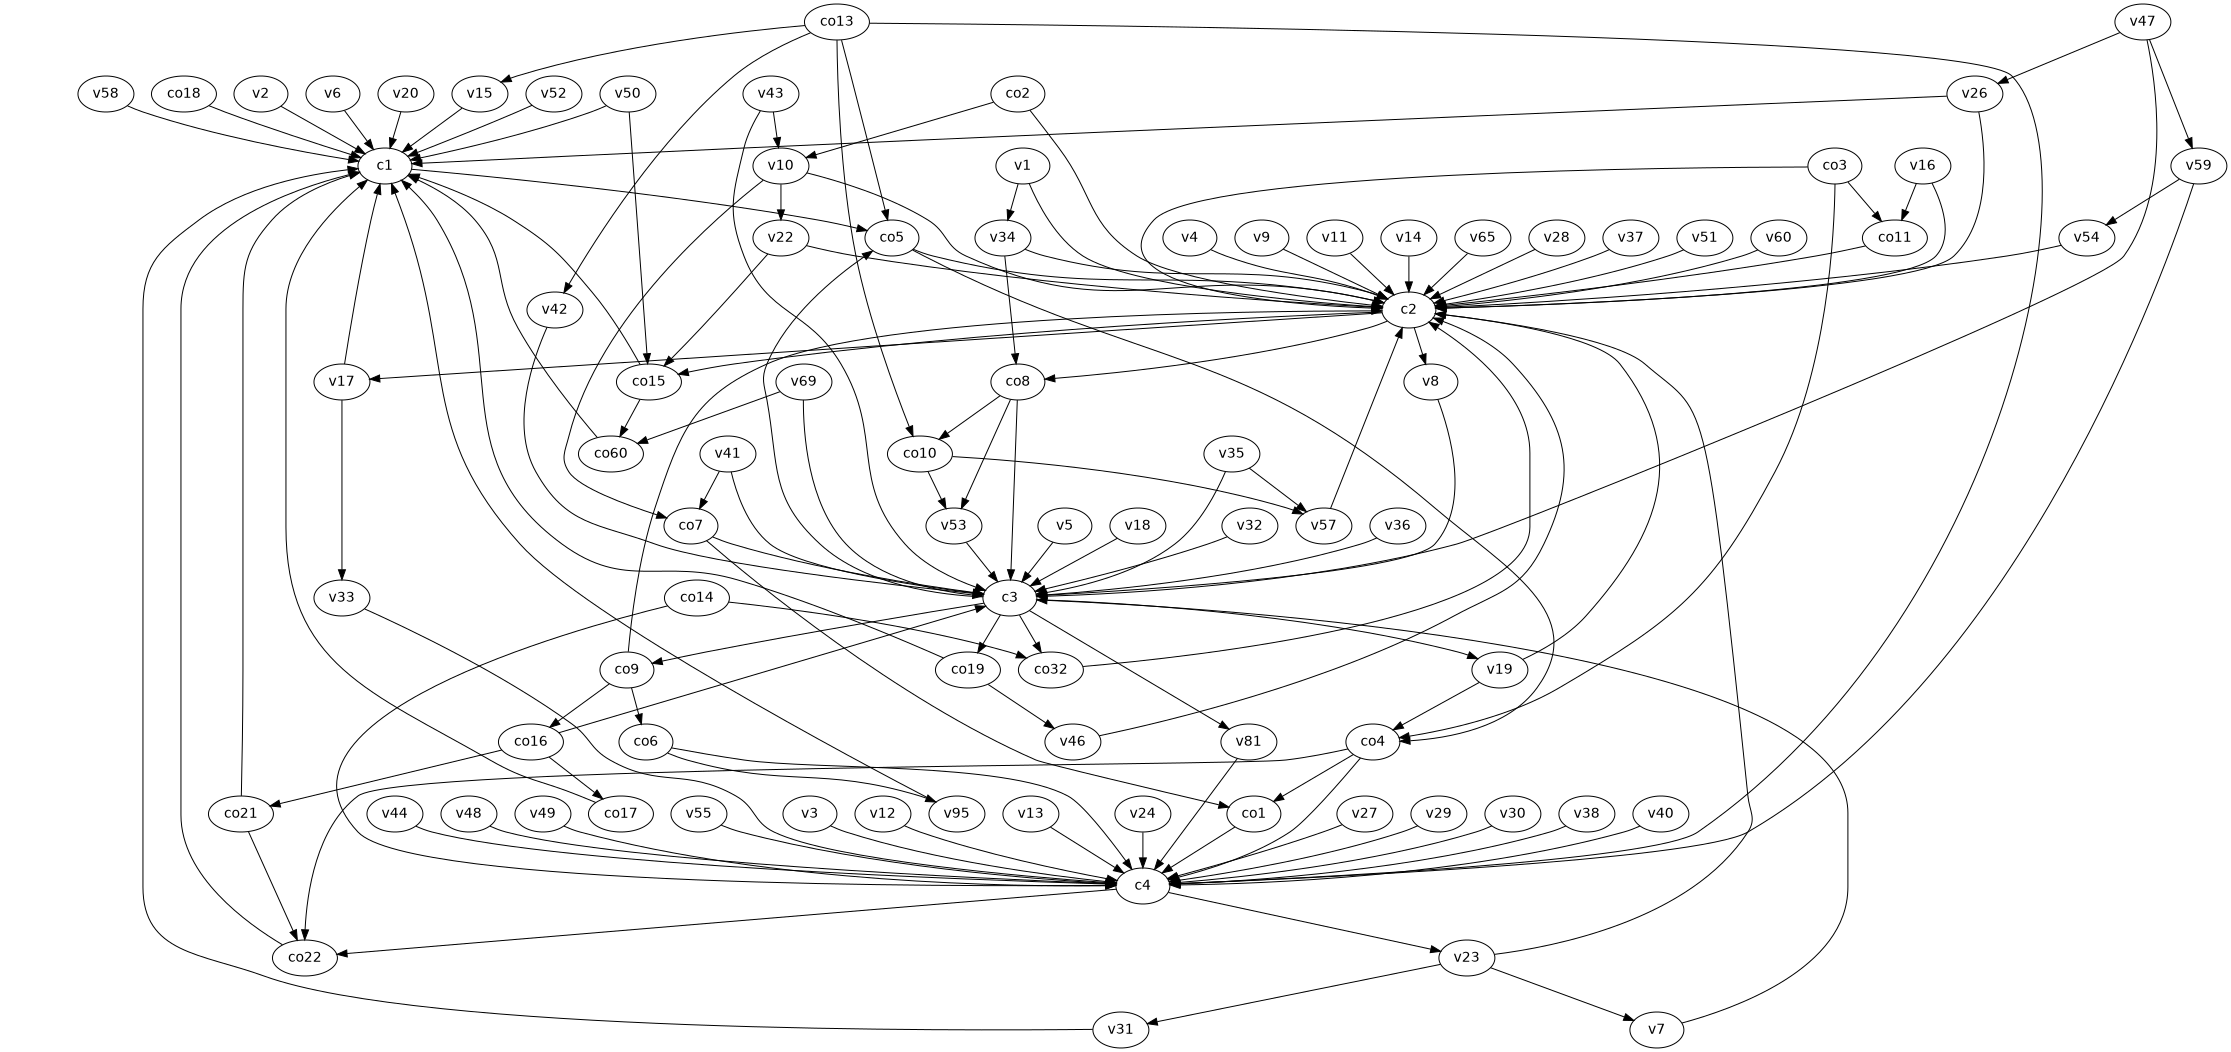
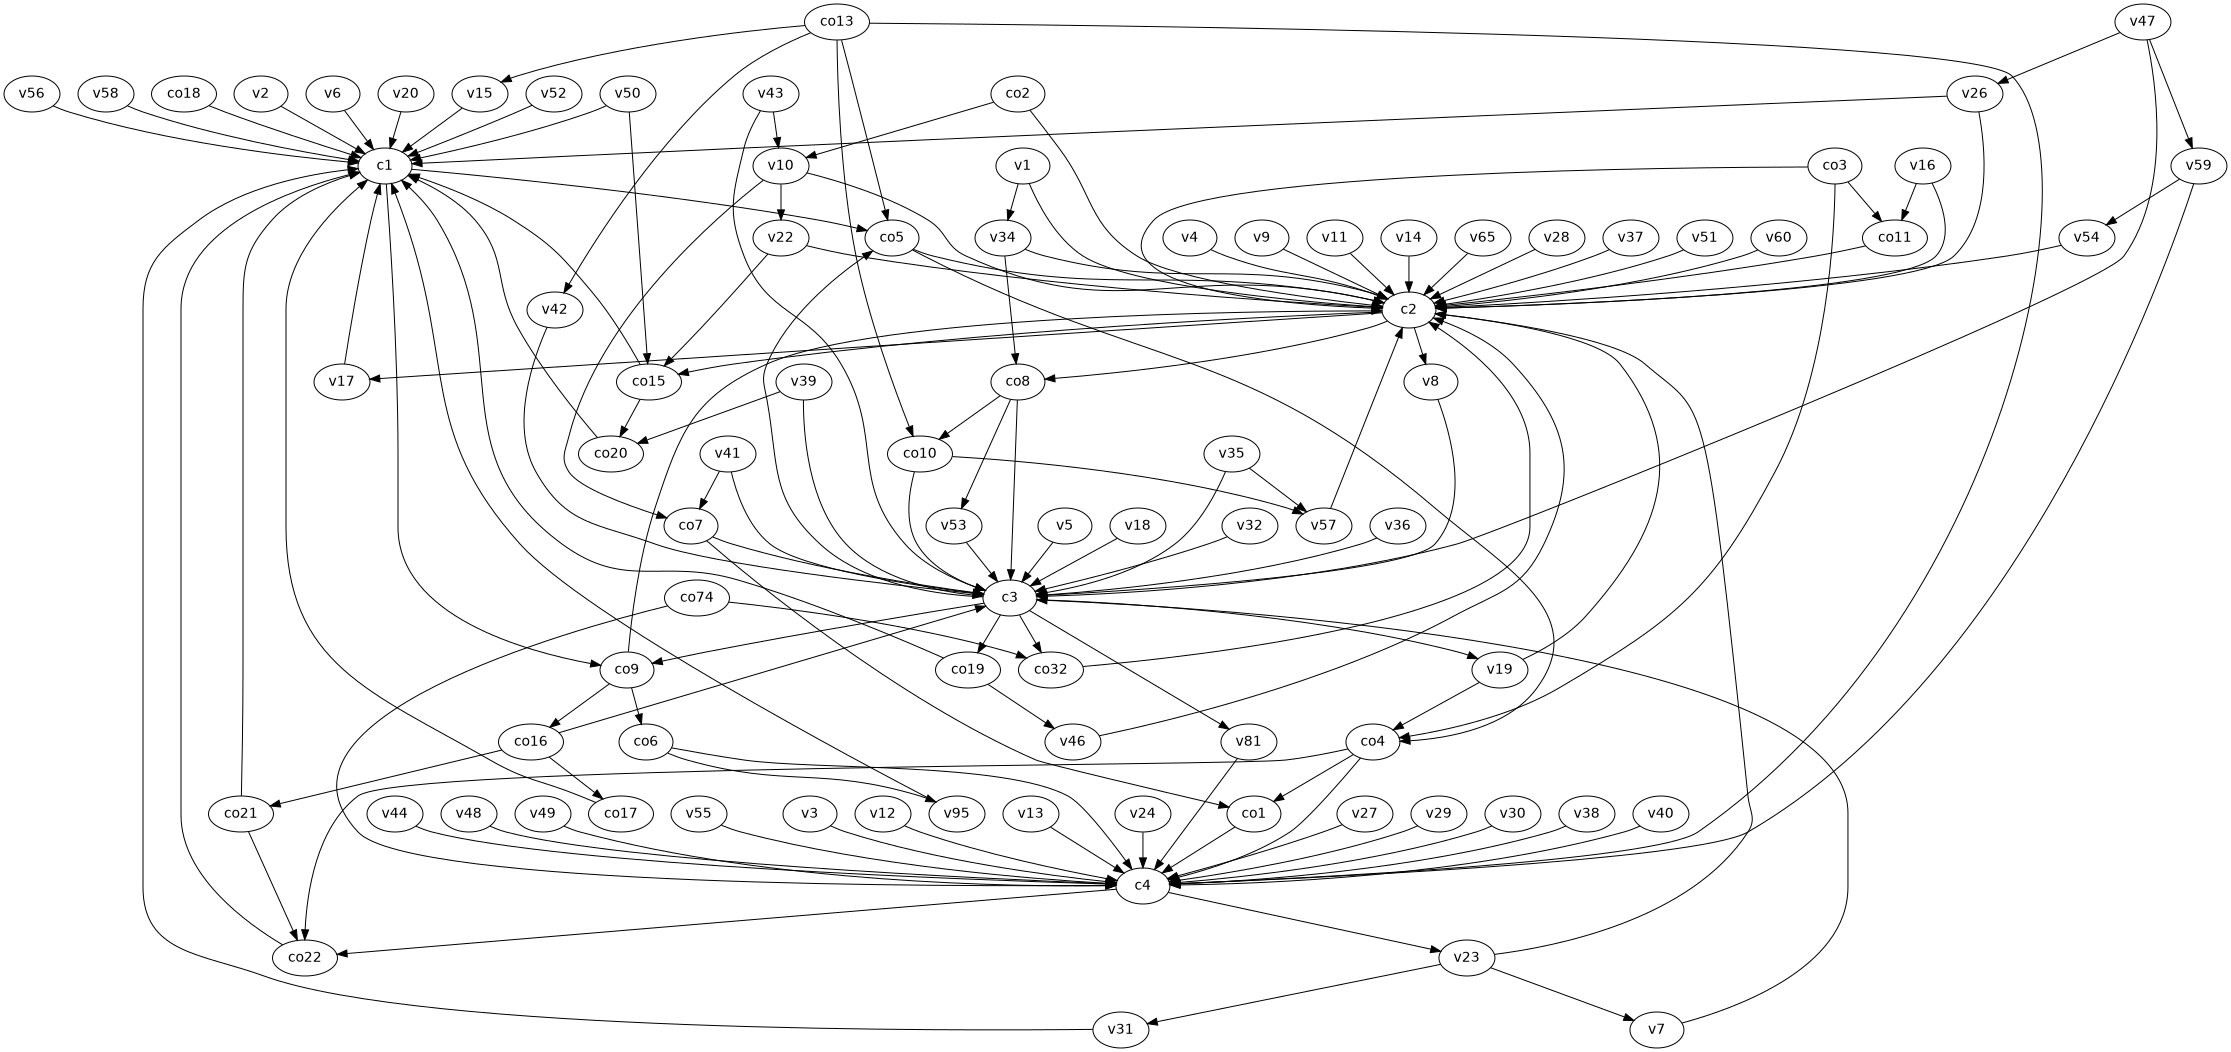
node "v56": added
node "v69": label "v69" -> "v39"
node "co60": label "co60" -> "co20"
edge "c1" -> "co9": added
edge "co10" -> "v53": now "co10" -> "c3"
node "v33": removed
node "co14": label "co14" -> "co74"
